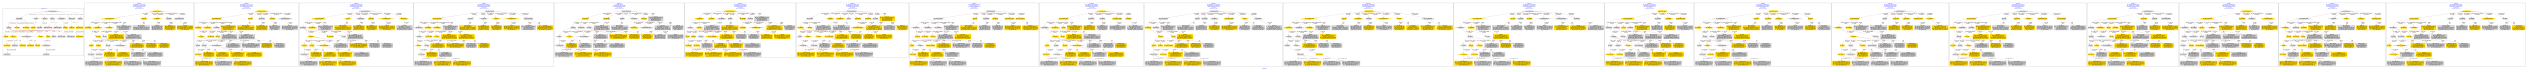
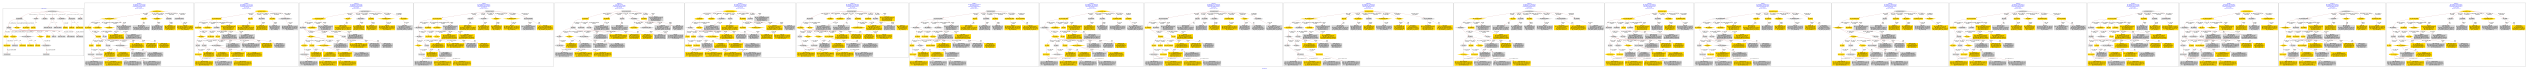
node "Object Rights": removed
node "Object Latest Date": fillcolor gold -> lightgrey
